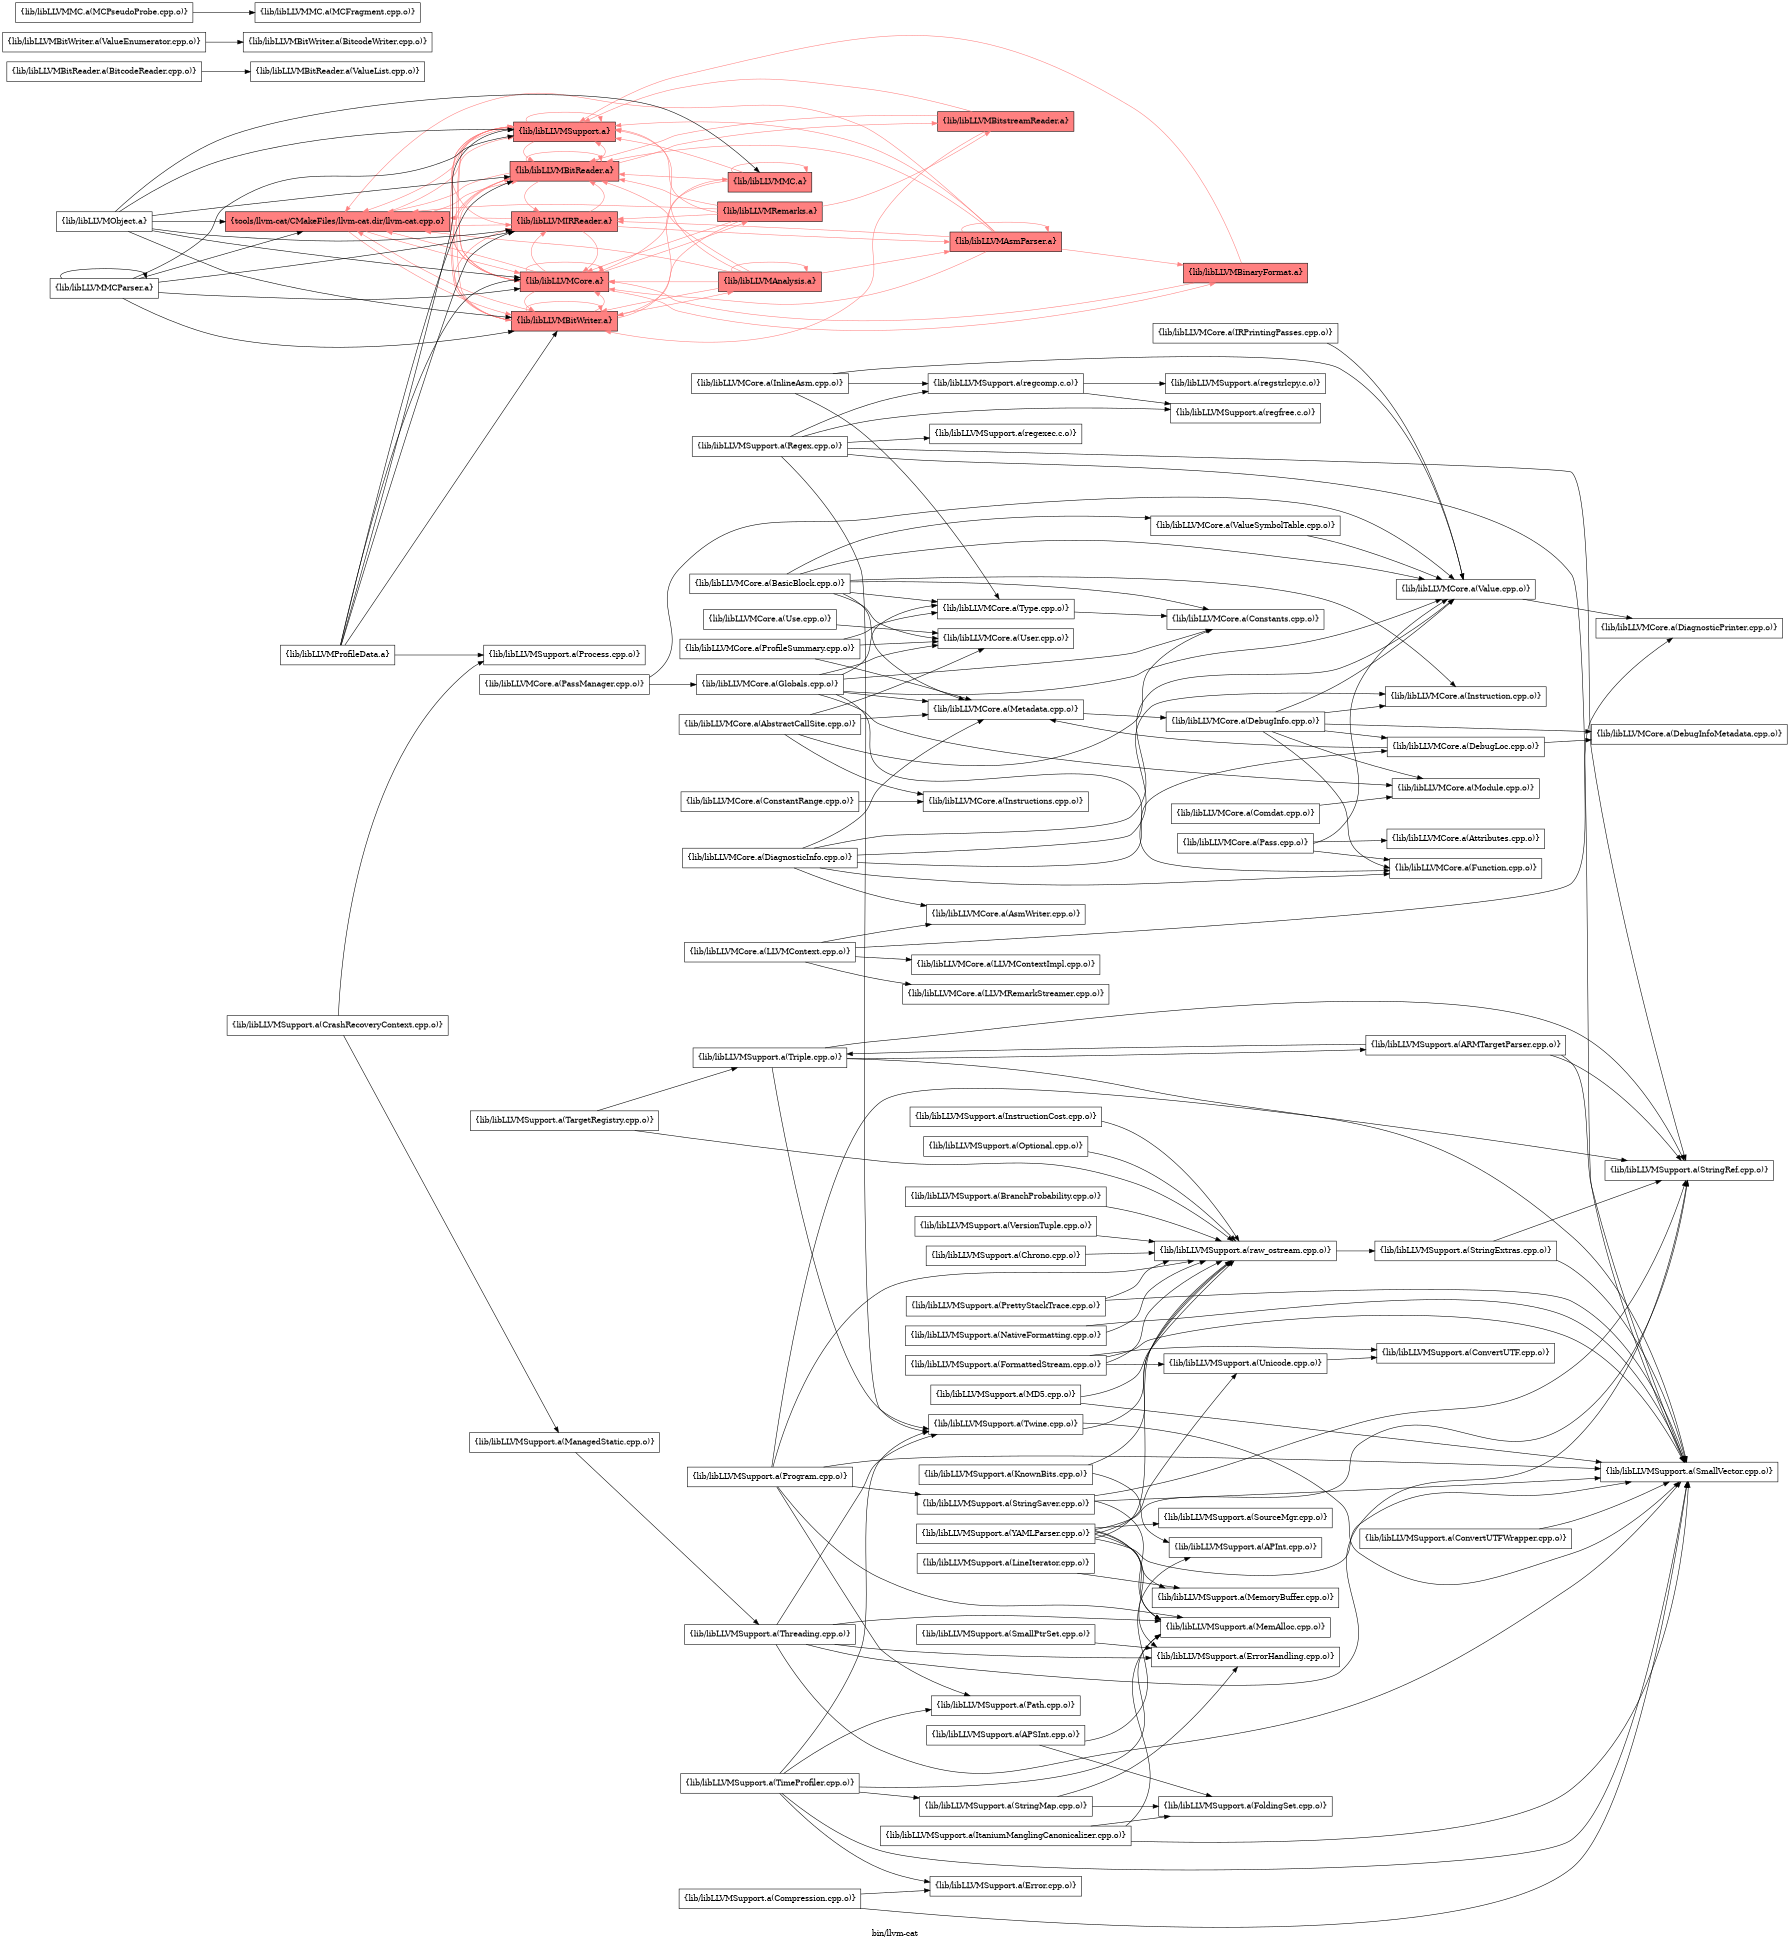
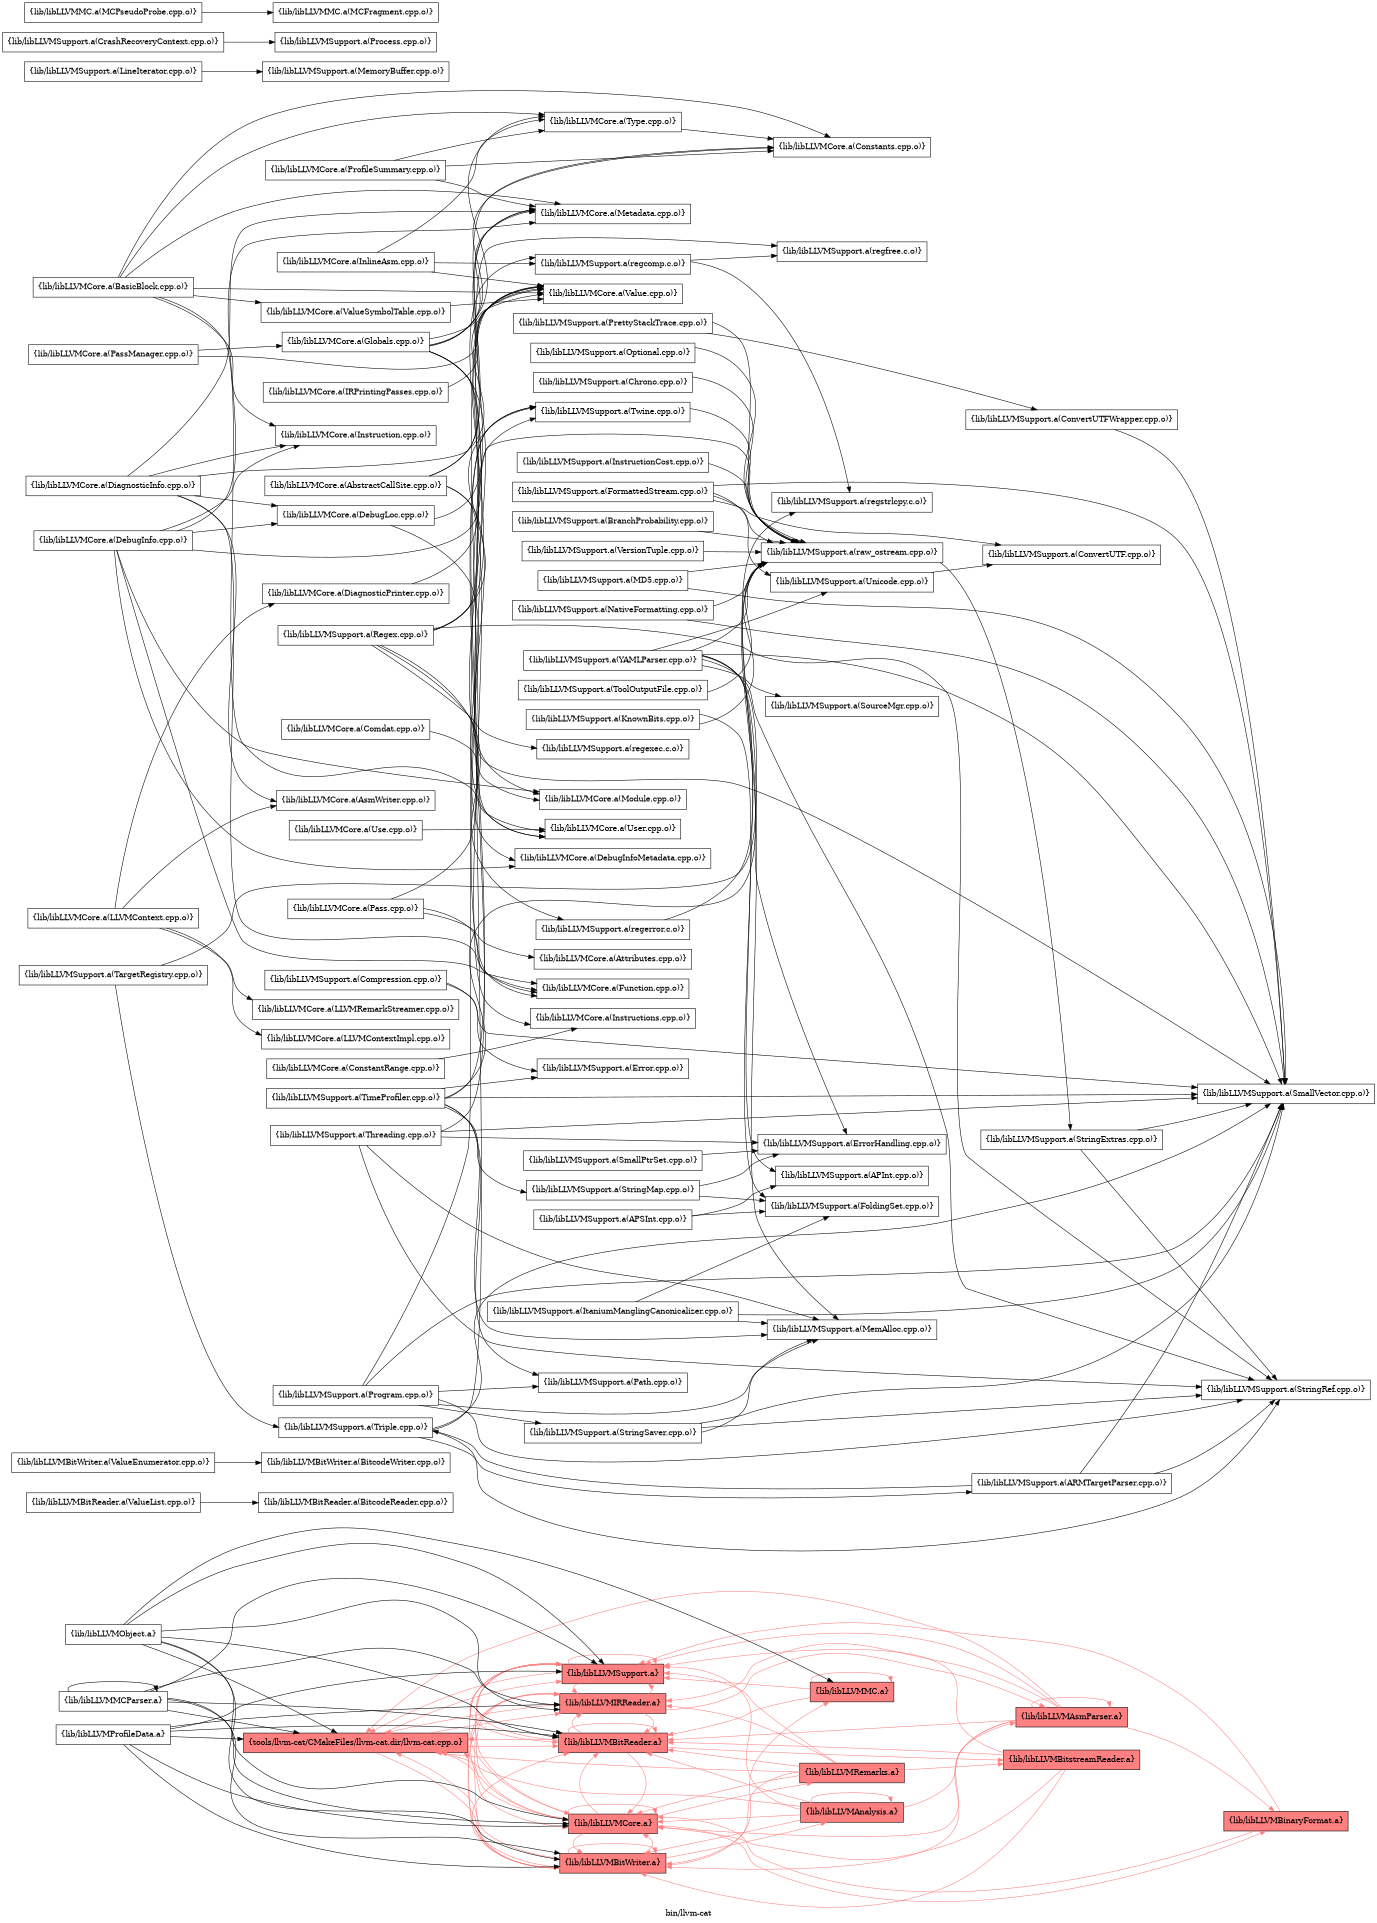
edge "{lib/libLLVMBitReader.a(BitcodeReader.cpp.o)}" -> "{lib/libLLVMBitReader.a(ValueList.cpp.o)}": reversed
edge "{lib/libLLVMMC.a}" -> "{lib/libLLVMCore.a}": now "{lib/libLLVMBitstreamReader.a}" -> "{lib/libLLVMCore.a}"
edge "{lib/libLLVMCore.a(Value.cpp.o)}" -> "{lib/libLLVMCore.a(DiagnosticPrinter.cpp.o)}": reversed
edge "{lib/libLLVMCore.a(ProfileSummary.cpp.o)}" -> "{lib/libLLVMCore.a(User.cpp.o)}": now "{lib/libLLVMCore.a(ProfileSummary.cpp.o)}" -> "{lib/libLLVMCore.a(Constants.cpp.o)}"
edge "{lib/libLLVMProfileData.a}" -> "{lib/libLLVMSupport.a(Process.cpp.o)}": now "{lib/libLLVMProfileData.a}" -> "{tools/llvm-cat/CMakeFiles/llvm-cat.dir/llvm-cat.cpp.o}"
node "{lib/libLLVMSupport.a(ToolOutputFile.cpp.o)}": added
edge "{lib/libLLVMCore.a(Metadata.cpp.o)}" -> "{lib/libLLVMCore.a(DebugInfo.cpp.o)}": reversed
edge "{lib/libLLVMSupport.a(TimeProfiler.cpp.o)}" -> "{lib/libLLVMSupport.a(raw_ostream.cpp.o)}": added
node "{lib/libLLVMSupport.a(regerror.c.o)}": added
edge "{lib/libLLVMSupport.a(PrettyStackTrace.cpp.o)}" -> "{lib/libLLVMSupport.a(SmallVector.cpp.o)}": now "{lib/libLLVMSupport.a(PrettyStackTrace.cpp.o)}" -> "{lib/libLLVMSupport.a(ConvertUTFWrapper.cpp.o)}"
node "{lib/libLLVMSupport.a(ManagedStatic.cpp.o)}": removed
edge "{lib/libLLVMSupport.a(YAMLParser.cpp.o)}" -> "{lib/libLLVMSupport.a(MemoryBuffer.cpp.o)}": now "{lib/libLLVMSupport.a(YAMLParser.cpp.o)}" -> "{lib/libLLVMSupport.a(FoldingSet.cpp.o)}"
edge "{lib/libLLVMSupport.a(Twine.cpp.o)}" -> "{lib/libLLVMSupport.a(SmallVector.cpp.o)}": removed
edge "{lib/libLLVMSupport.a}" -> "{lib/libLLVMIRReader.a}": added
edge "{lib/libLLVMMCParser.a}" -> "{lib/libLLVMBitReader.a}": added
edge "{lib/libLLVMAsmParser.a}" -> "{lib/libLLVMBitWriter.a}": added
